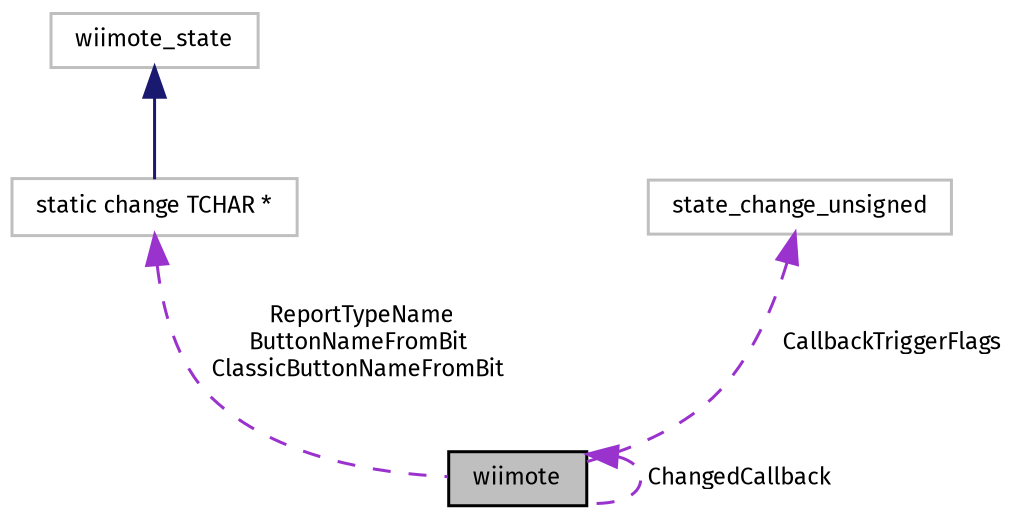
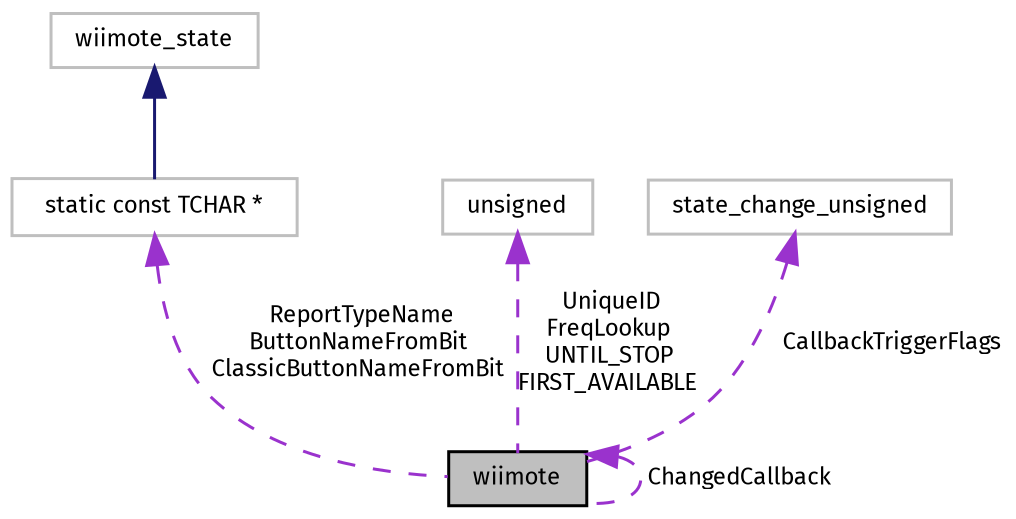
node "static change TCHAR *": label "static change TCHAR *" -> "static const TCHAR *"
node "unsigned": added
